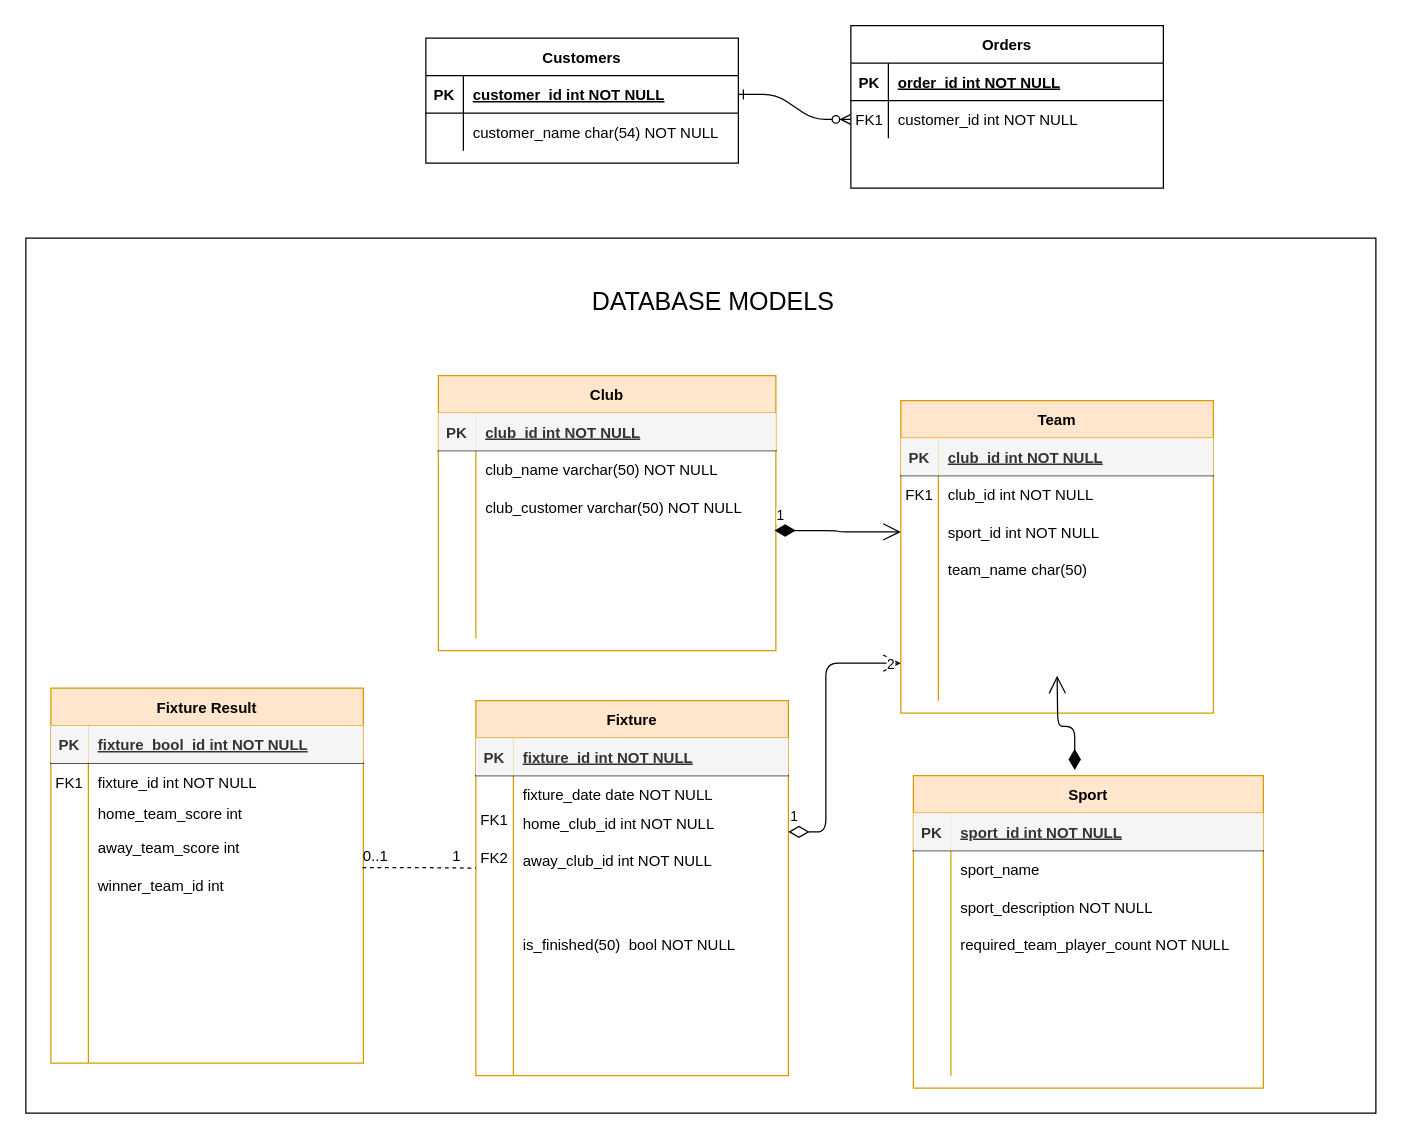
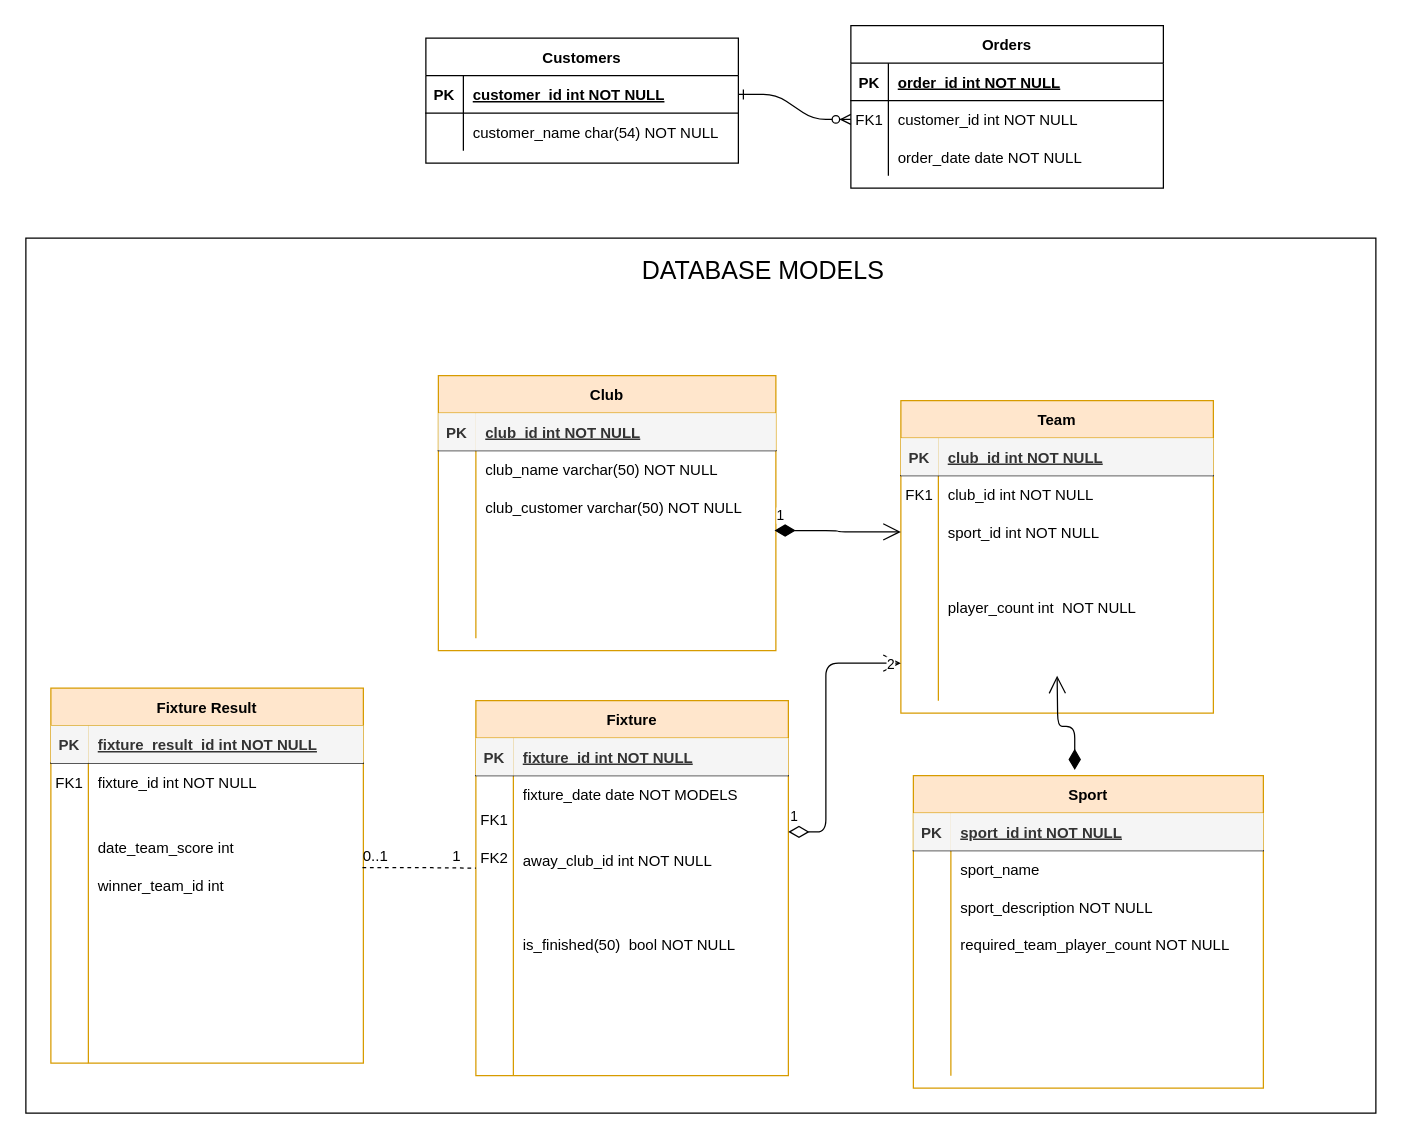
node "order_date date NOT NULL": added
node "DATABASE MODELS": moved (713, 301) -> (763, 269)
node "team_name char(50)": removed
node "player_count int NOT NULL": added
node "fixture_bool_id int NOT NULL": label "fixture_bool_id int NOT NULL" -> "fixture_result_id int NOT NULL"
node "fixture_date date NOT NULL": label "fixture_date date NOT NULL" -> "fixture_date date NOT MODELS"
node "home_team_score int": removed
node "home_club_id int NOT NULL": removed
node "away_team_score int": label "away_team_score int" -> "date_team_score int"
